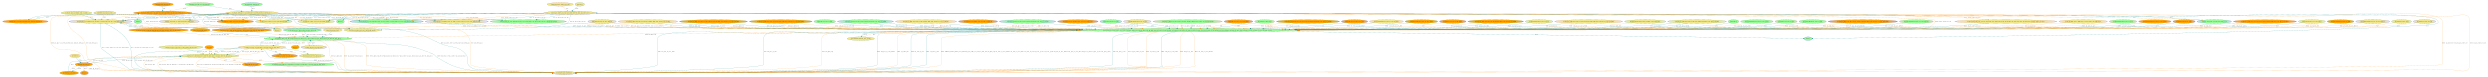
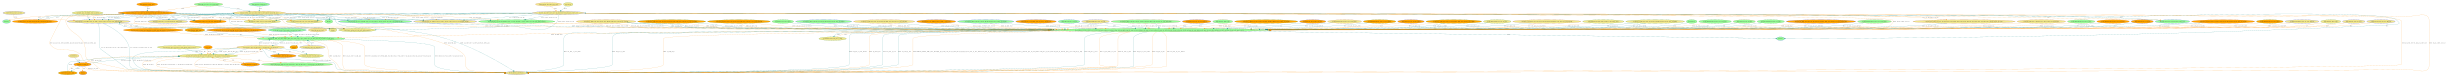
node "(Identifier,ai4_poc_st_curr_after)": removed
